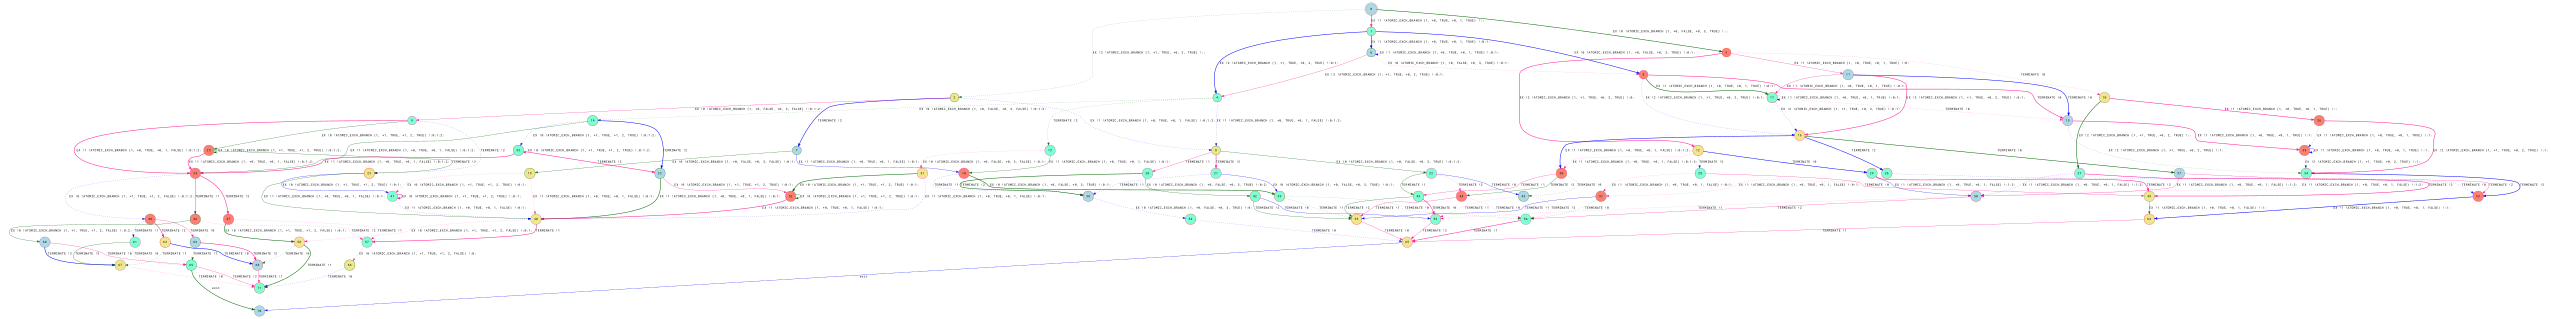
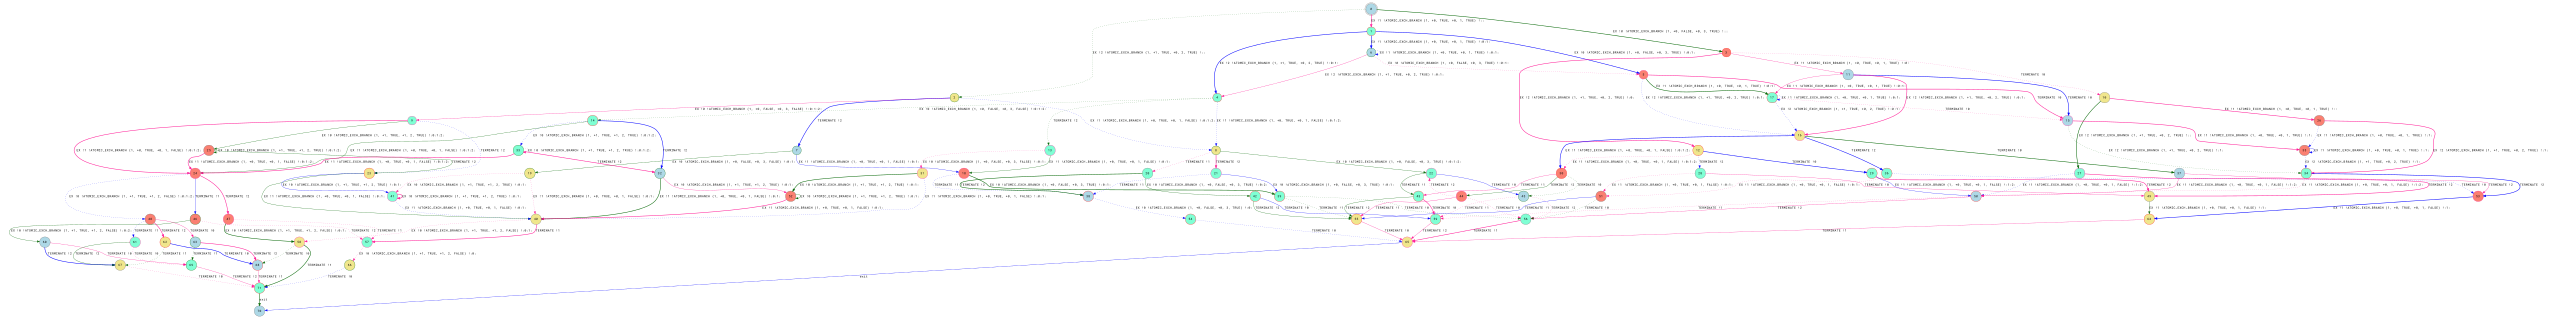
edge "8" -> "20": style solid -> dotted
edge "22" -> "44": reversed
edge "69" -> "70": now "71" -> "70"
